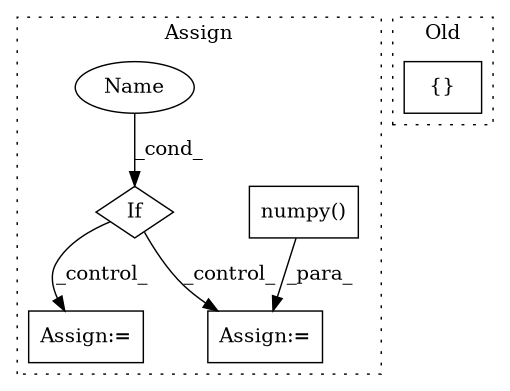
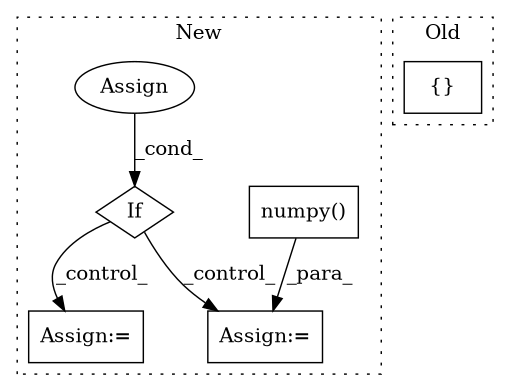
cluster "Assign": label "Assign" -> "New"
node "Name": label "Name" -> "Assign"
